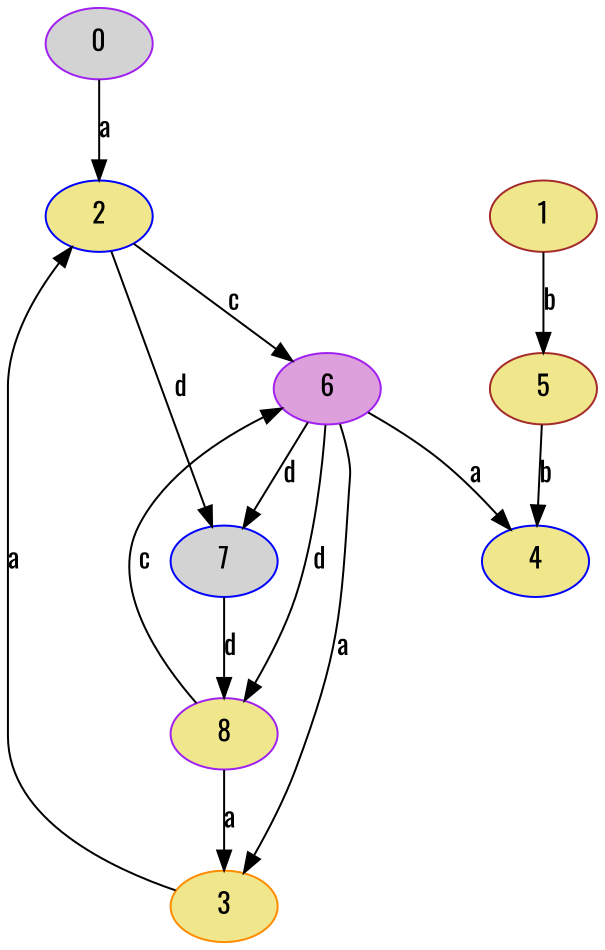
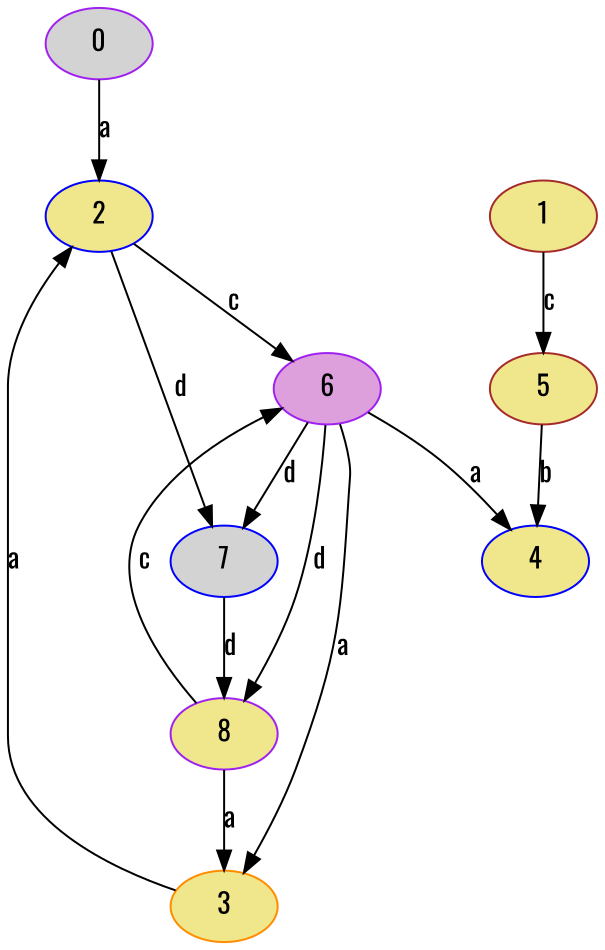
edge "1" -> "5": label "b" -> "c"
